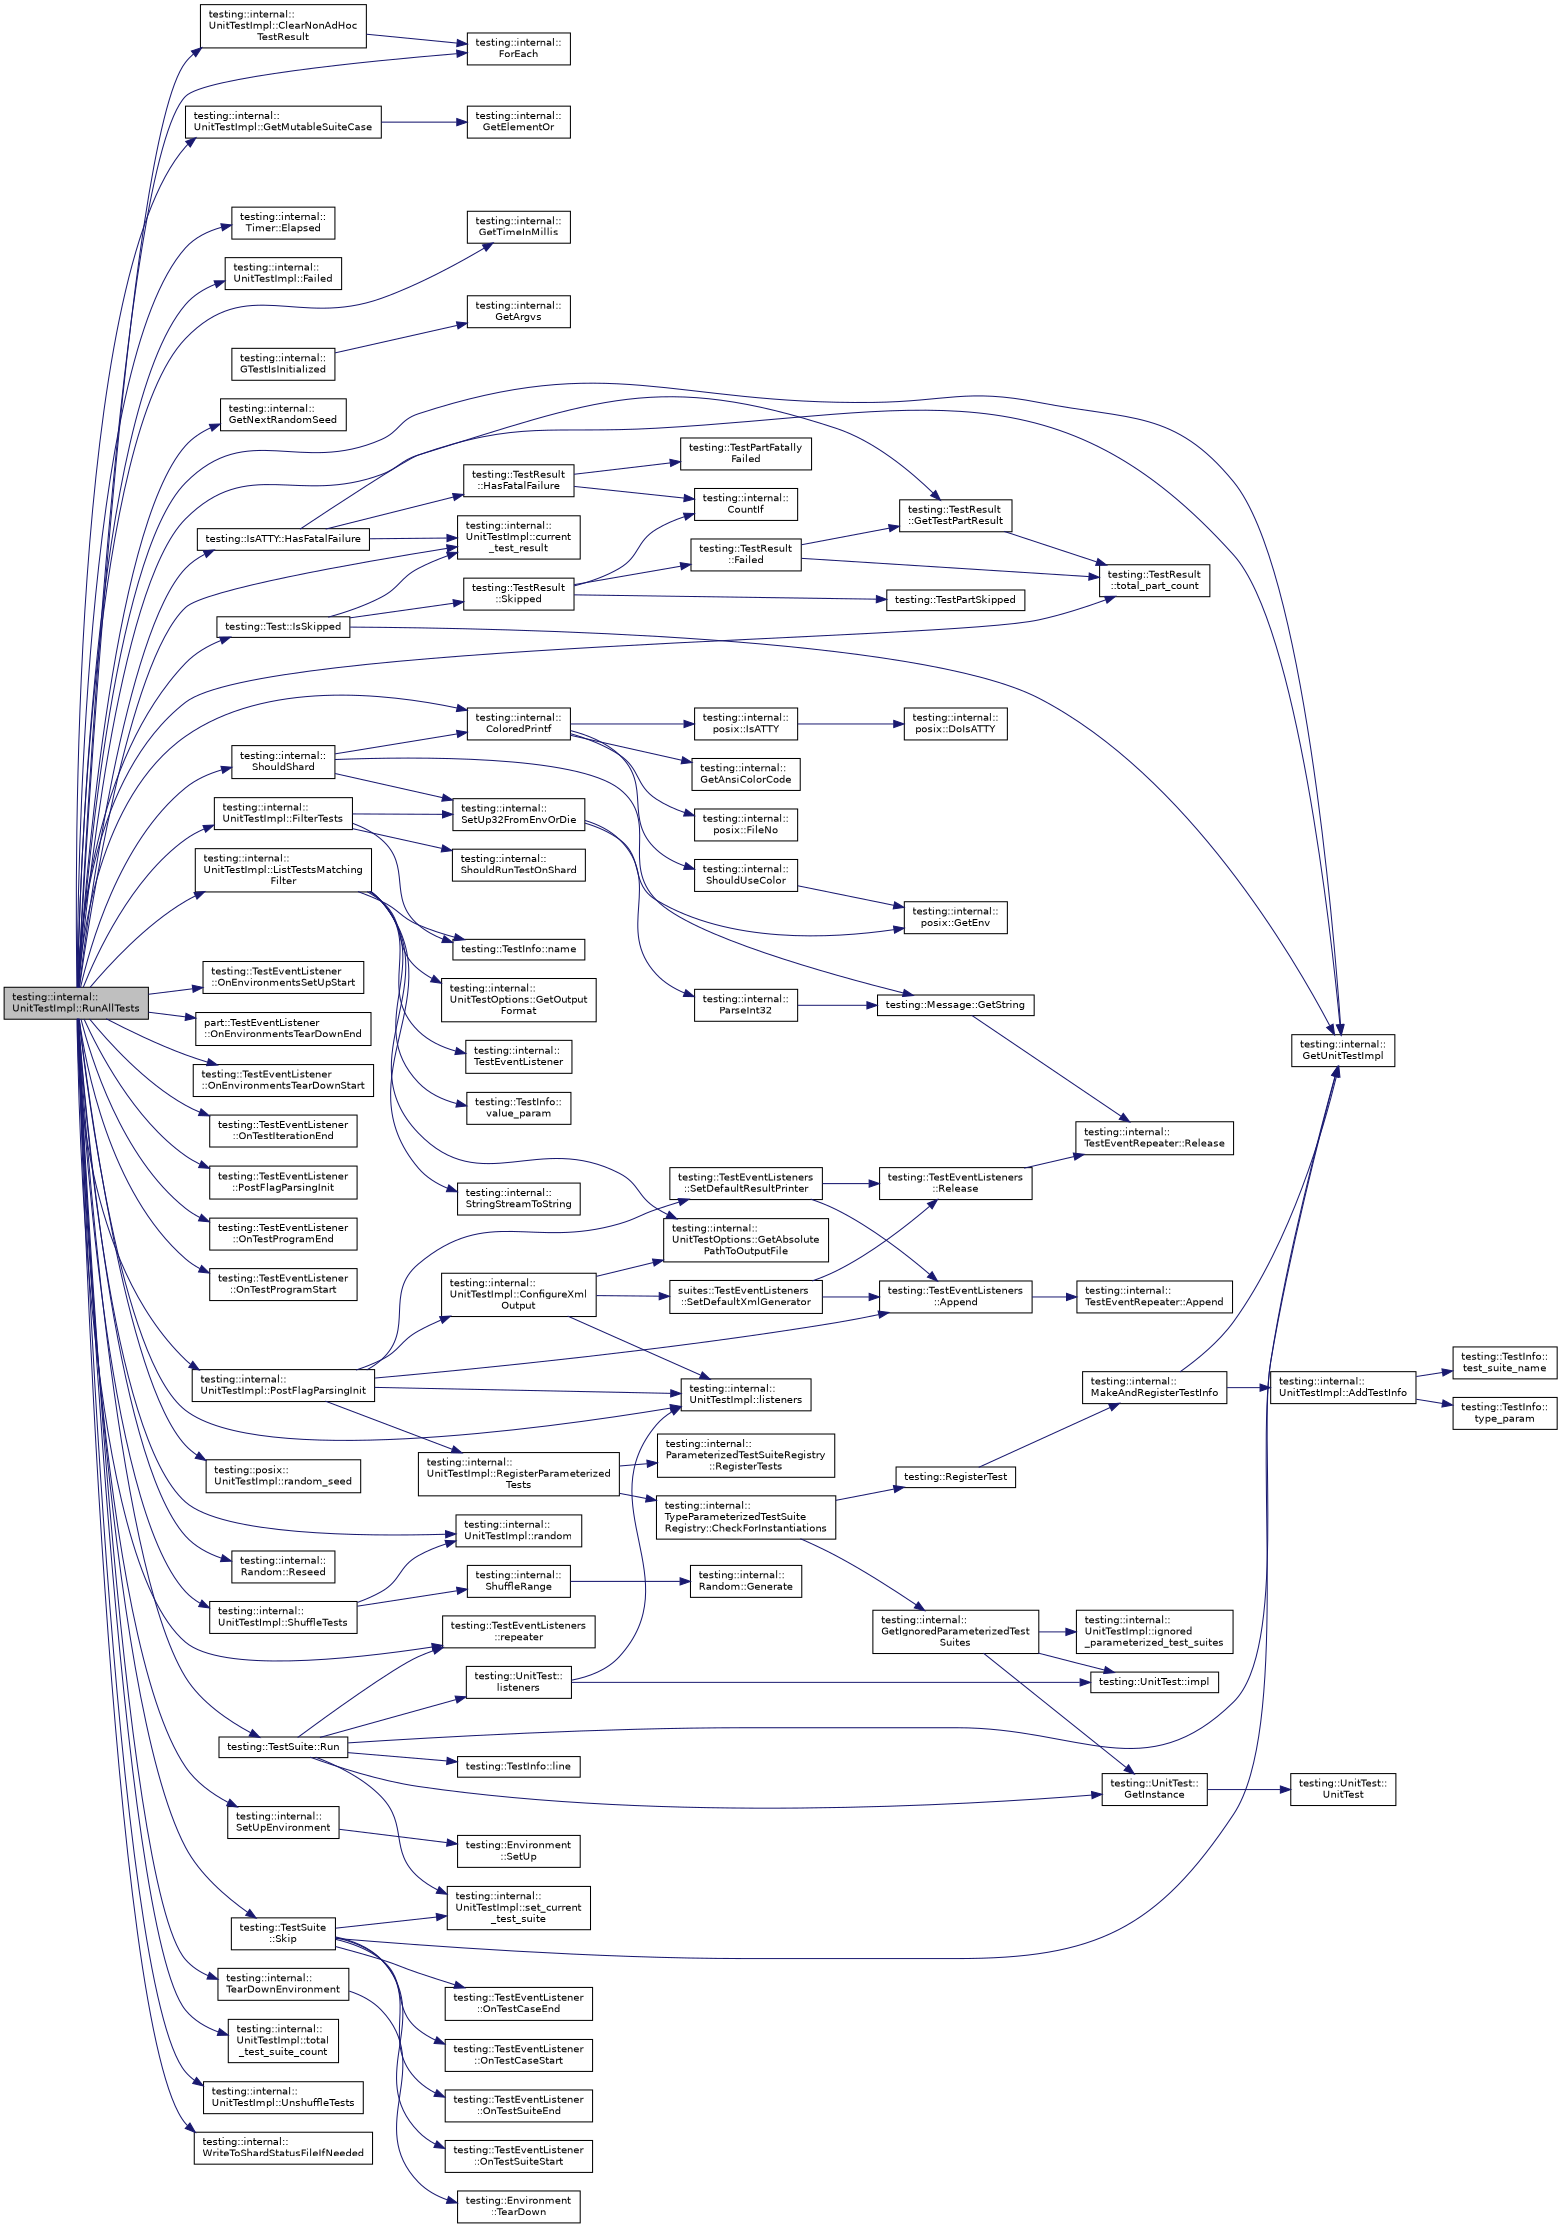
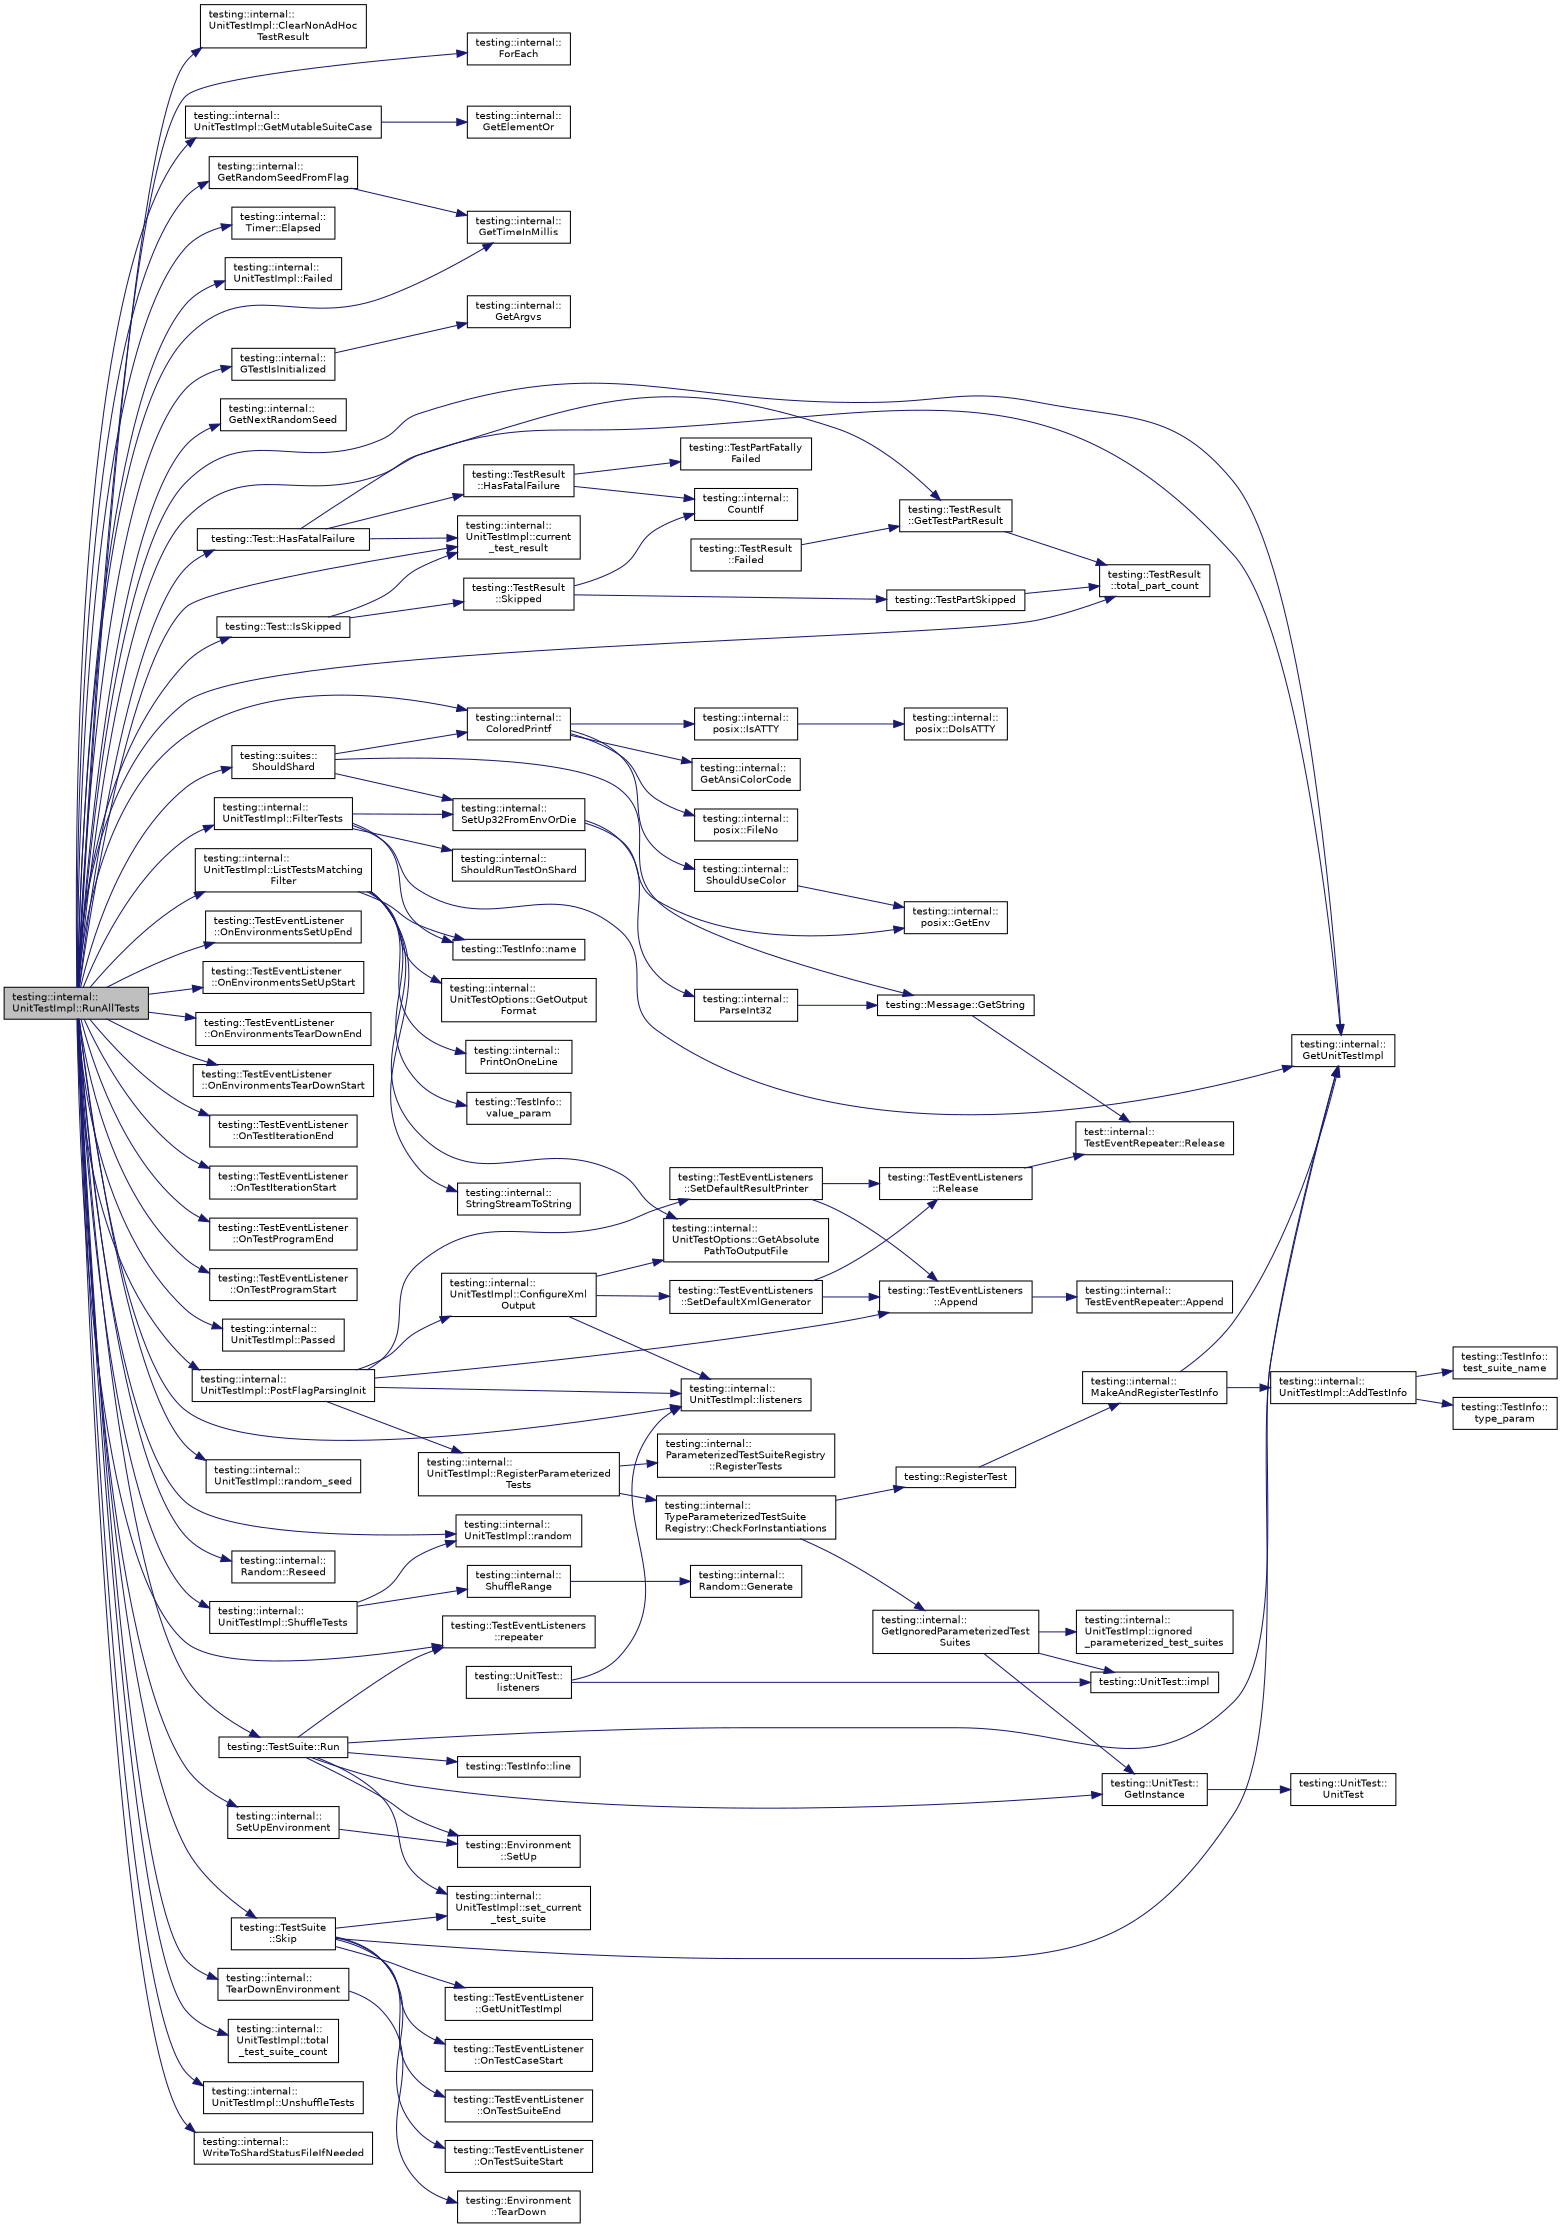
edge "testing::internal:: UnitTestImpl::ClearNonAdHoc TestResult" -> "testing::internal:: ForEach": removed
node "testing::internal:: GetRandomSeedFromFlag": added
node "testing::IsATTY::HasFatalFailure": label "testing::IsATTY::HasFatalFailure" -> "testing::Test::HasFatalFailure"
edge "testing::TestResult ::Failed" -> "testing::TestResult ::total_part_count": now "testing::TestPartSkipped" -> "testing::TestResult ::total_part_count"
edge "testing::TestResult ::Skipped" -> "testing::TestResult ::Failed": removed
edge "testing::internal:: UnitTestImpl::RunAllTests" -> "testing::internal:: GTestIsInitialized": added
edge "testing::Test::IsSkipped" -> "testing::internal:: GetUnitTestImpl": now "testing::internal:: UnitTestImpl::FilterTests" -> "testing::internal:: GetUnitTestImpl"
node "testing::internal:: ShouldShard": label "testing::internal:: ShouldShard" -> "testing::suites:: ShouldShard"
node "testing::TestEventListener ::OnEnvironmentsSetUpEnd": added
node "part::TestEventListener ::OnEnvironmentsTearDownEnd": label "part::TestEventListener ::OnEnvironmentsTearDownEnd" -> "testing::TestEventListener ::OnEnvironmentsTearDownEnd"
node "testing::internal:: TestEventListener": label "testing::internal:: TestEventListener" -> "testing::internal:: PrintOnOneLine"
node "testing::internal:: TestEventRepeater::Release": label "testing::internal:: TestEventRepeater::Release" -> "test::internal:: TestEventRepeater::Release"
node "testing::TestEventListener ::PostFlagParsingInit": label "testing::TestEventListener ::PostFlagParsingInit" -> "testing::TestEventListener ::OnTestIterationStart"
node "suites::TestEventListeners ::SetDefaultXmlGenerator": label "suites::TestEventListeners ::SetDefaultXmlGenerator" -> "testing::TestEventListeners ::SetDefaultXmlGenerator"
node "testing::internal:: UnitTestImpl::Passed": added
node "testing::posix:: UnitTestImpl::random_seed": label "testing::posix:: UnitTestImpl::random_seed" -> "testing::internal:: UnitTestImpl::random_seed"
edge "testing::TestSuite::Run" -> "testing::UnitTest:: listeners": now "testing::TestSuite::Run" -> "testing::Environment ::SetUp"
node "testing::TestEventListener ::OnTestCaseEnd": label "testing::TestEventListener ::OnTestCaseEnd" -> "testing::TestEventListener ::GetUnitTestImpl"
